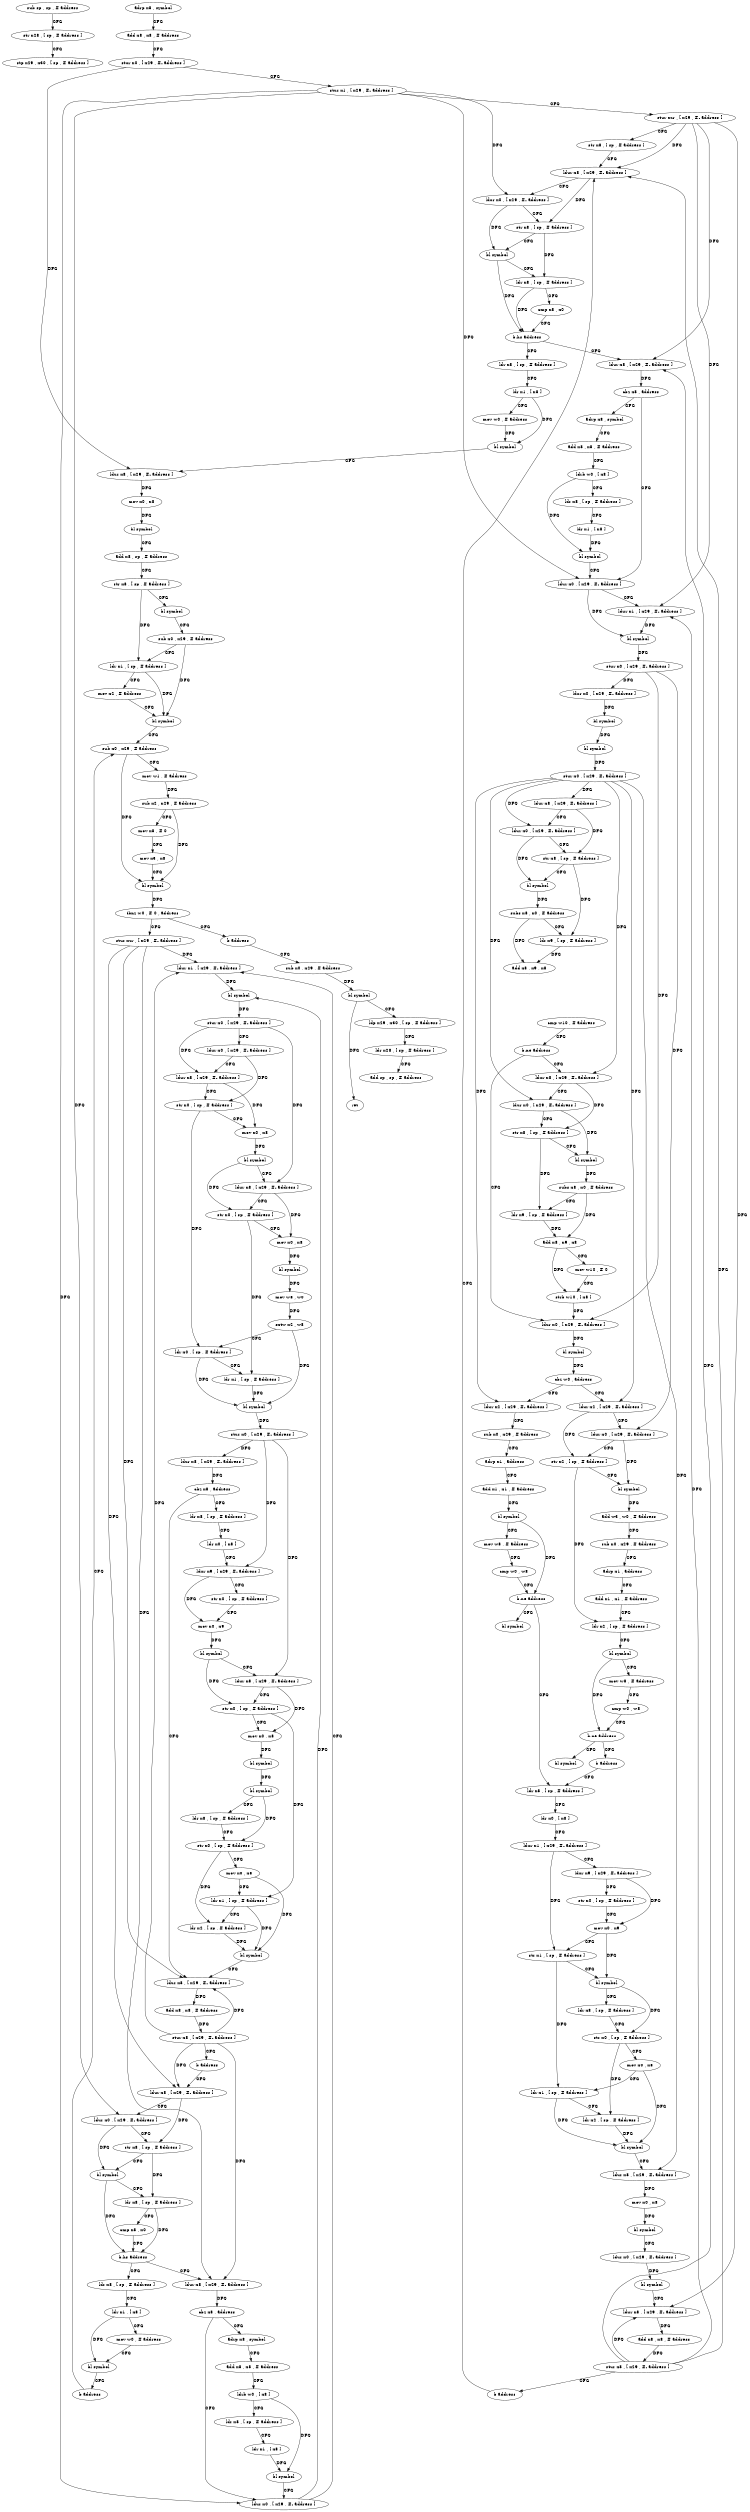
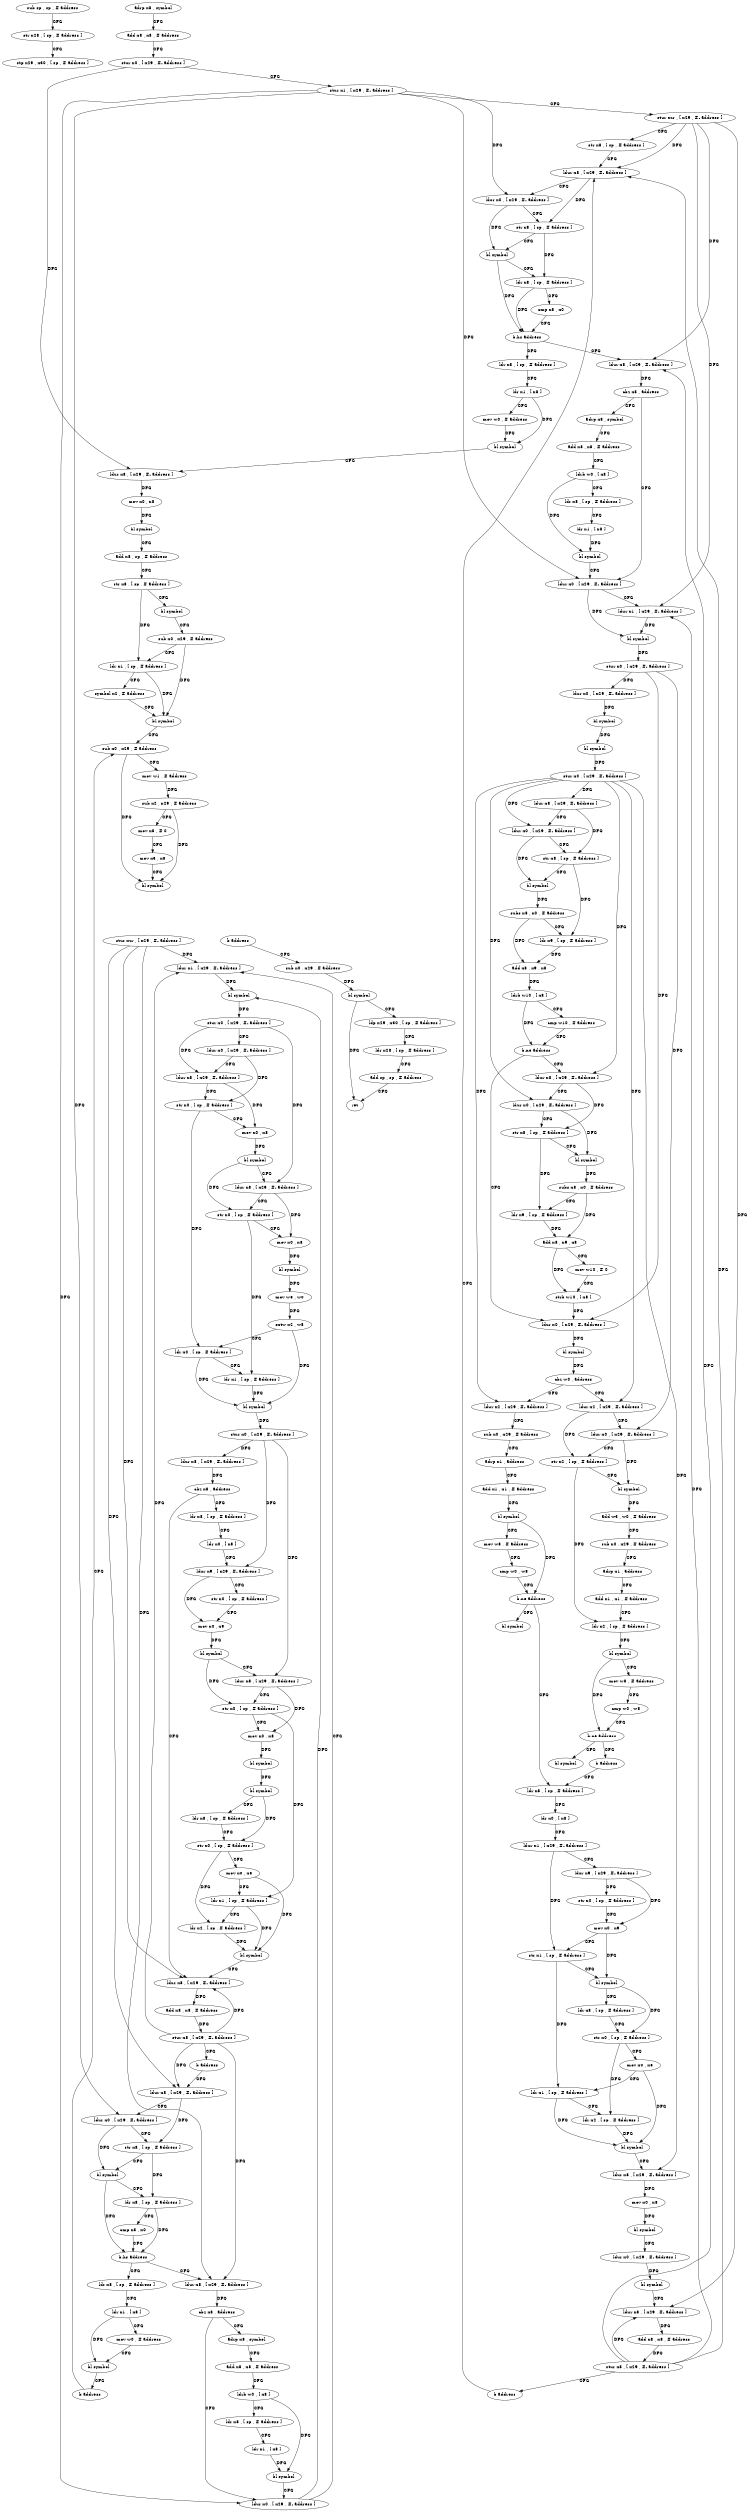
node "mov x2 , # address": label "mov x2 , # address" -> "symbol x2 , # address"
node "tbnz w0 , # 0 , address": removed
node "ldrb w10 , [ x8 ]": added
edge "add sp , sp , # address" -> "ret": added, label "CFG"
